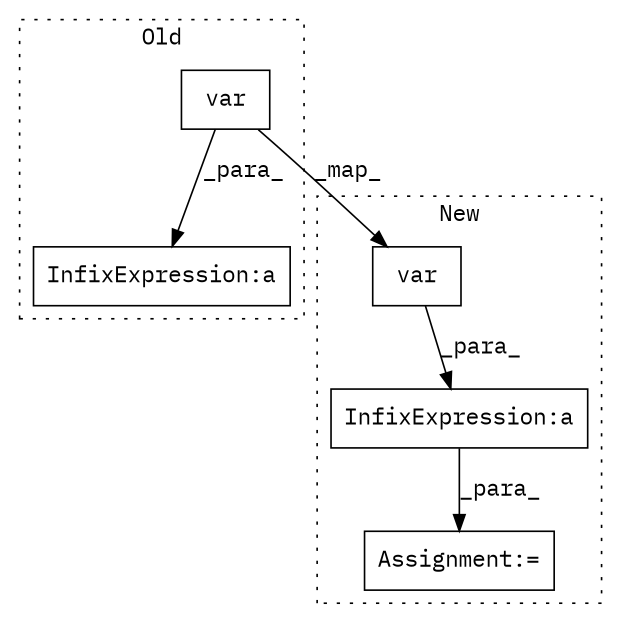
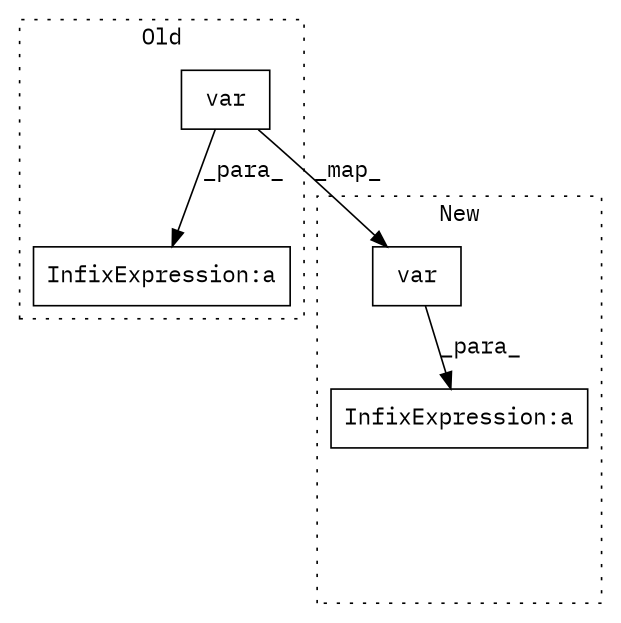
node "Assignment:=": removed
